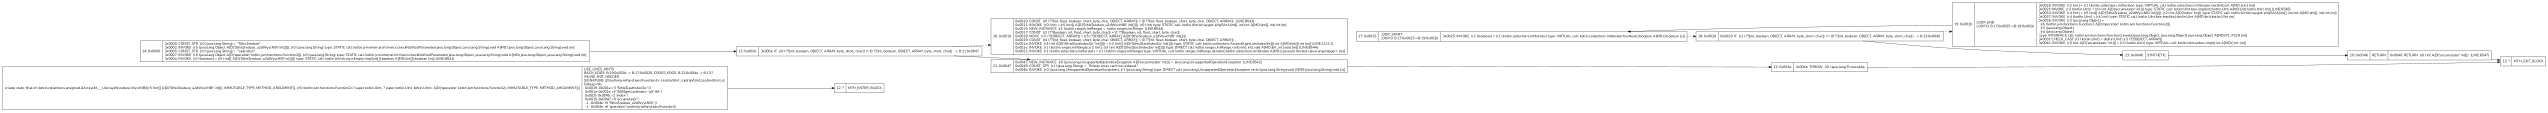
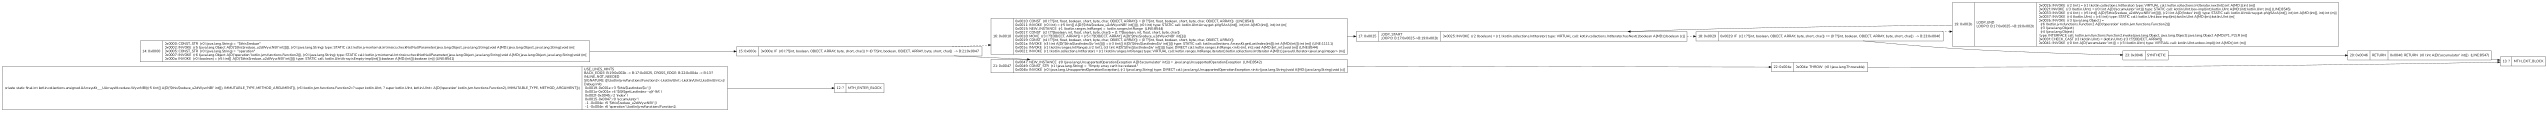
edge "16: 0x0010" -> "17: 0x0025": added
